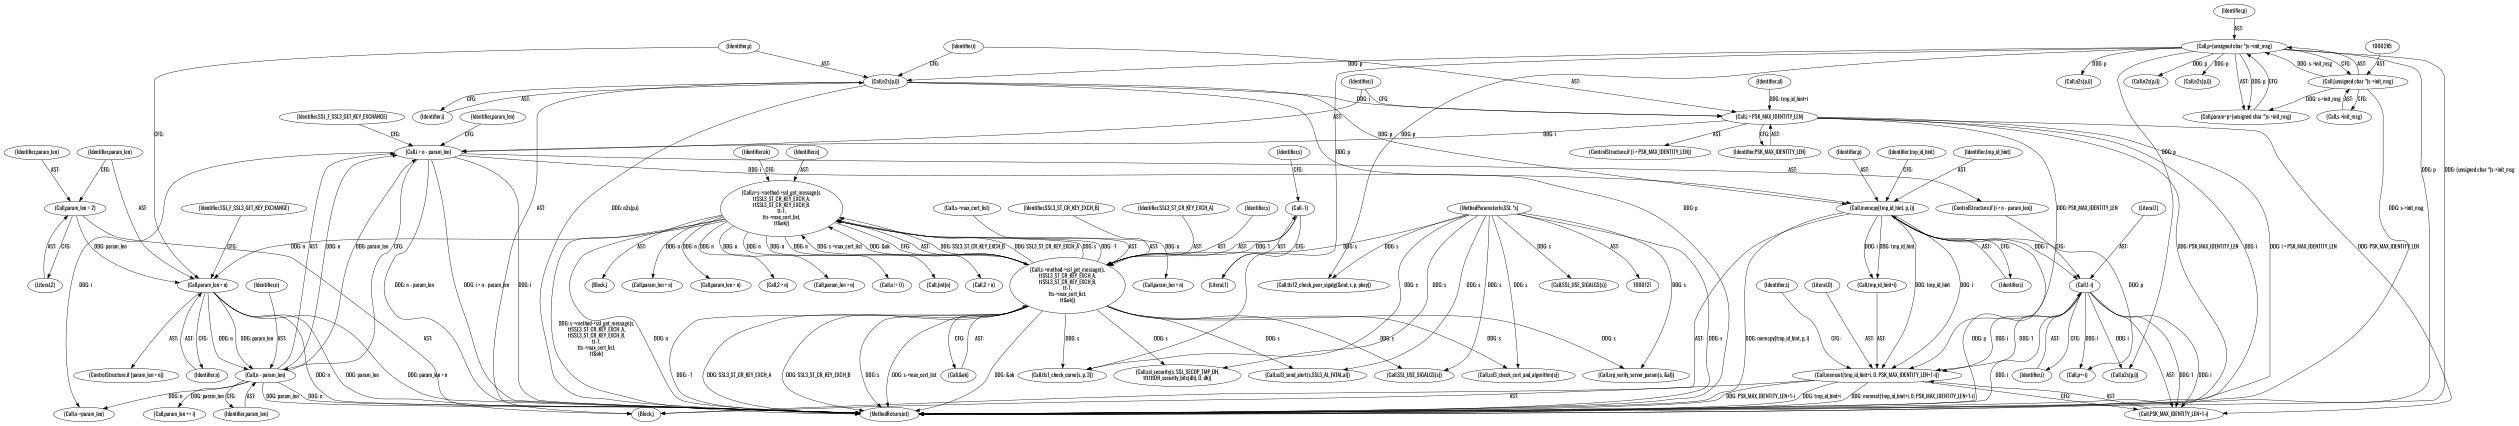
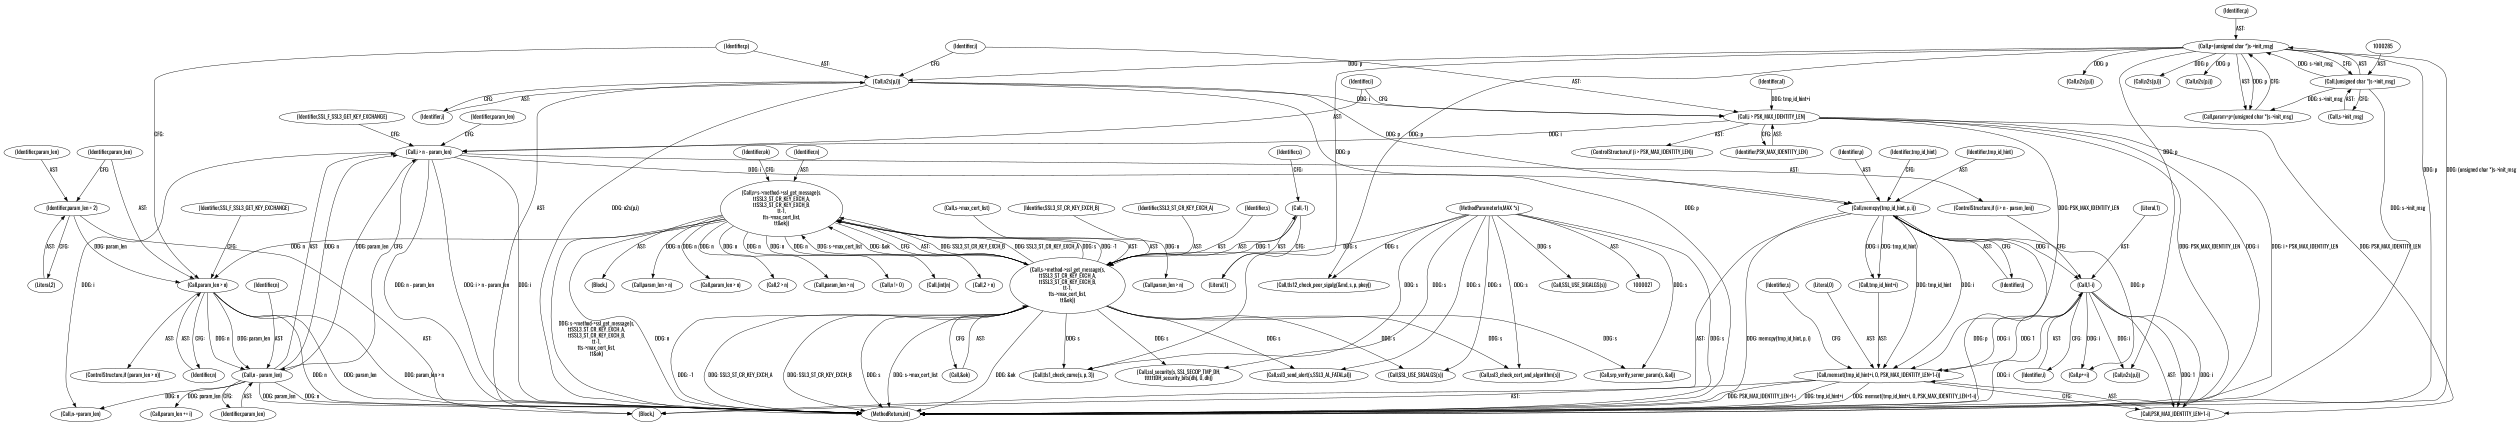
node "(Call,param_len = 2)": label "(Call,param_len = 2)" -> "(Identifier,param_len = 2)"
node "(MethodParameterIn,SSL *s)": label "(MethodParameterIn,SSL *s)" -> "(MethodParameterIn,MAX *s)"
node "1000127": label "1000127" -> "1000027"
